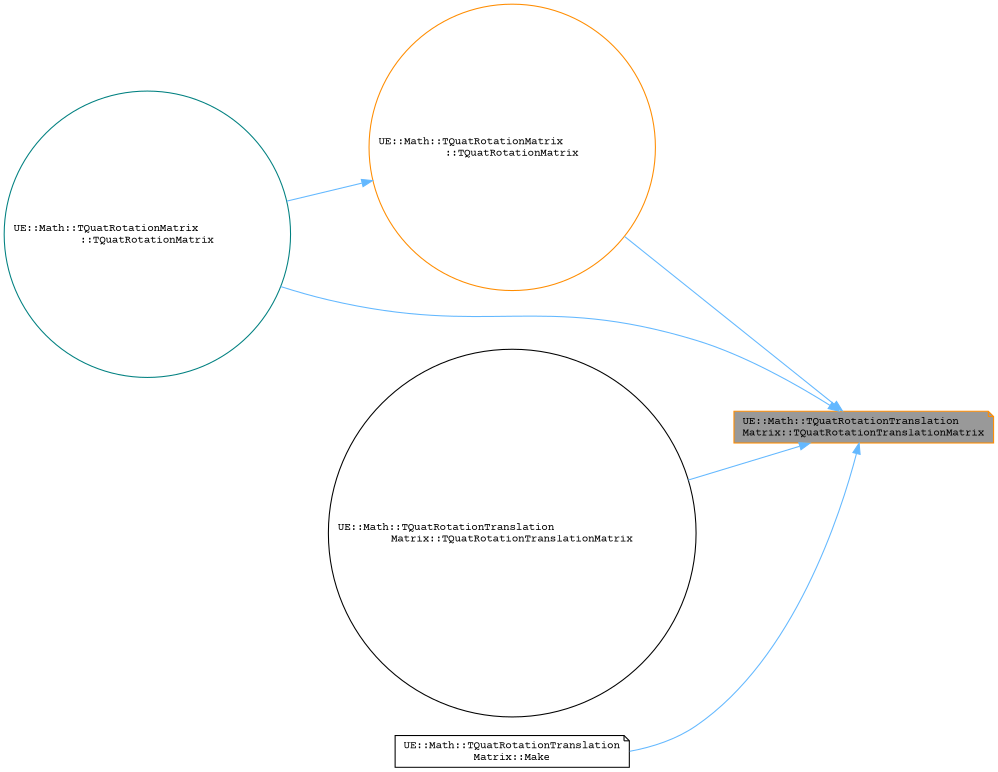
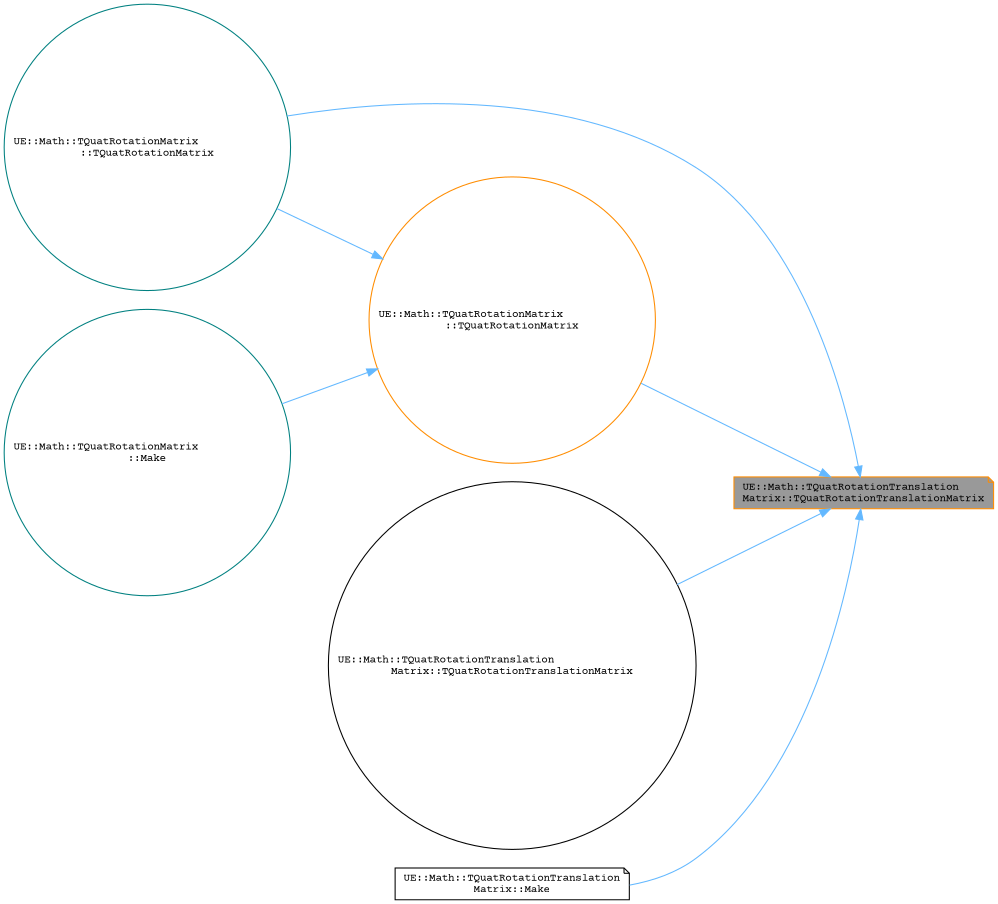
node "UE::Math::TQuatRotationMatrix ::Make": added
